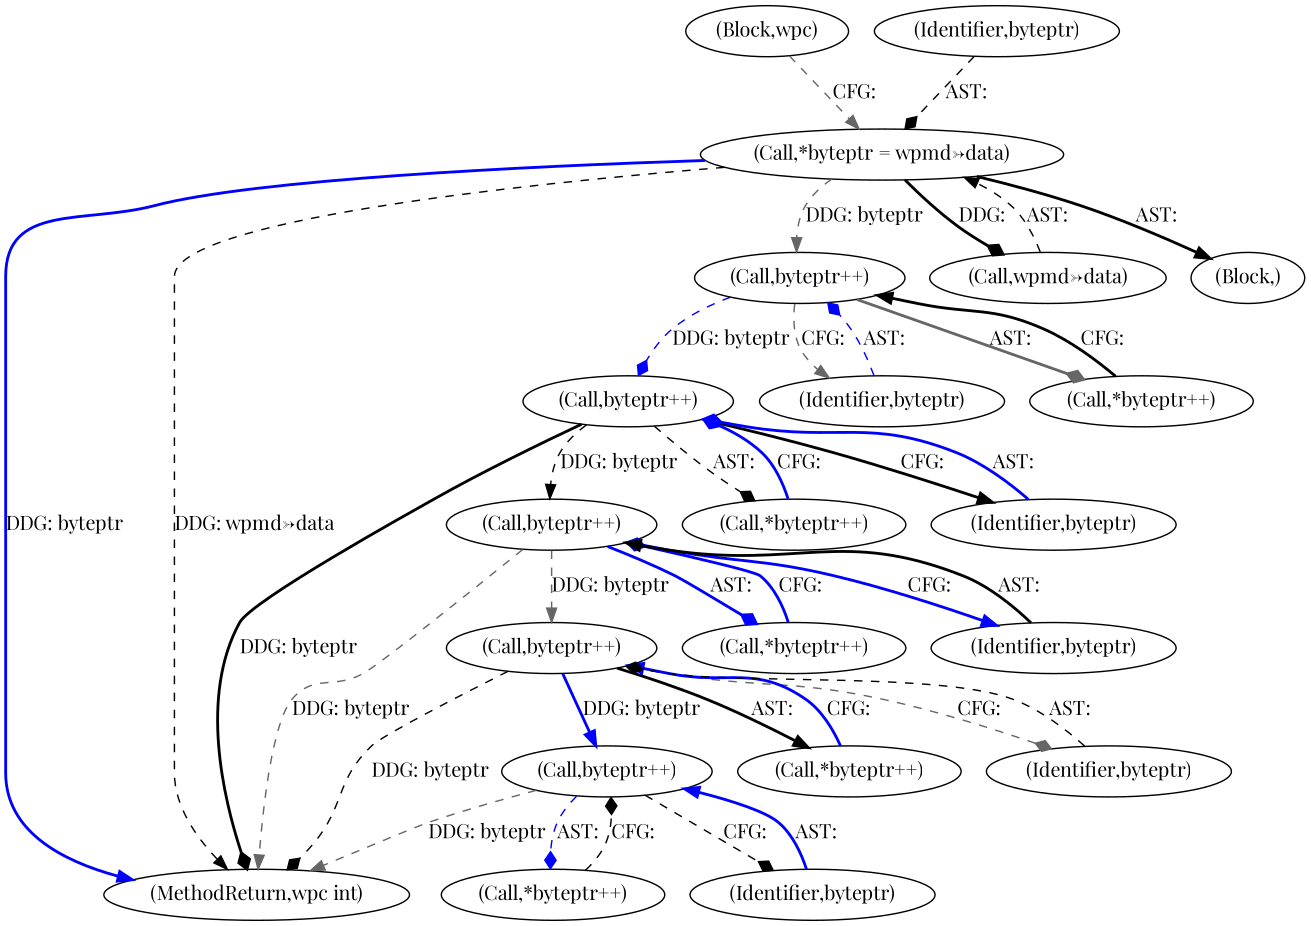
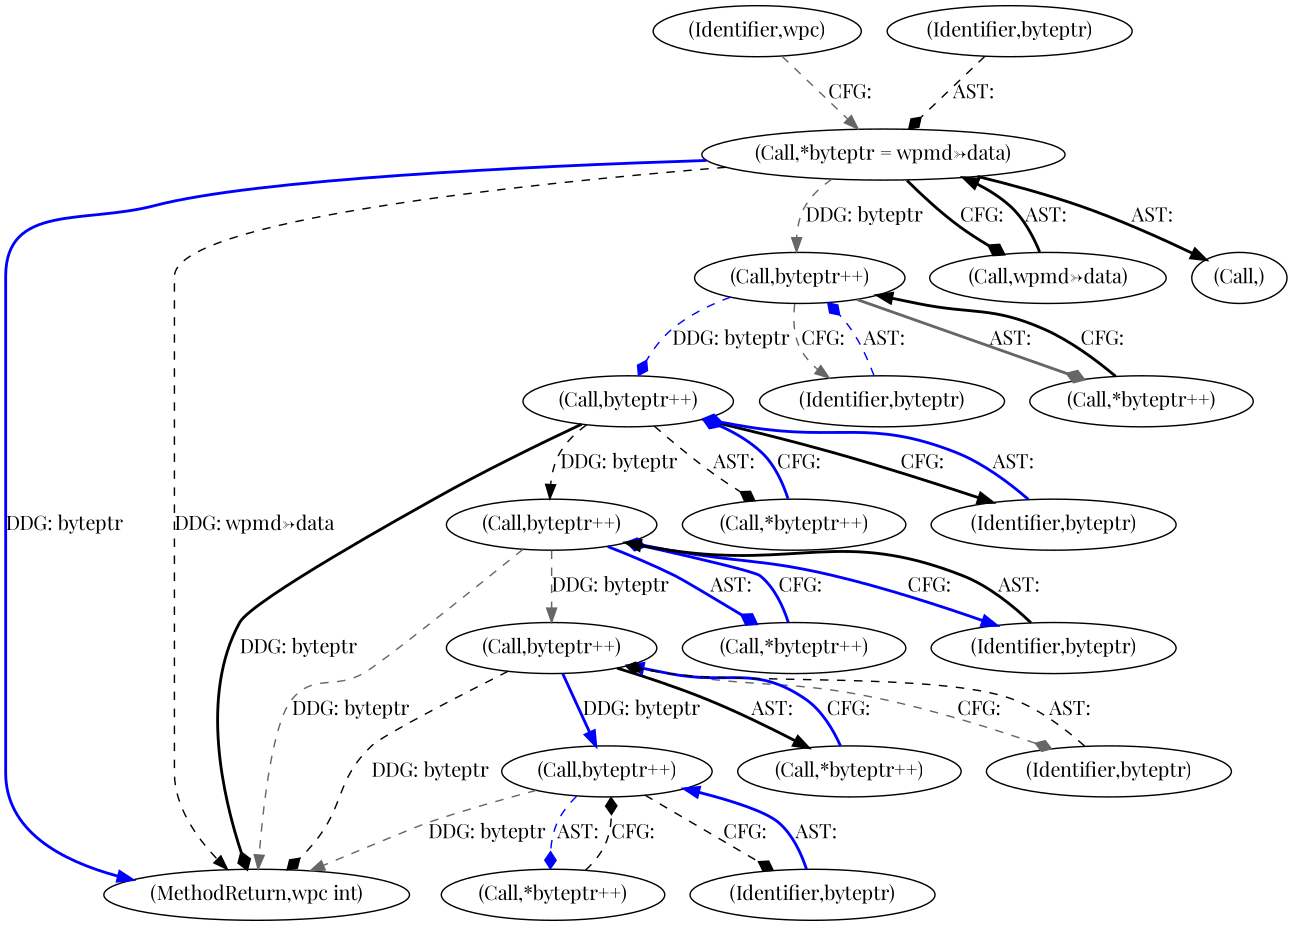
node "(Block,wpc)": label "(Block,wpc)" -> "(Identifier,wpc)"
edge "(Call,wpmd->data)" -> "(Call,*byteptr = wpmd->data)": style dashed -> bold
edge "(Call,*byteptr = wpmd->data)" -> "(Call,wpmd->data)": label "DDG: " -> "CFG: "
node "(Block,)": label "(Block,)" -> "(Call,)"
